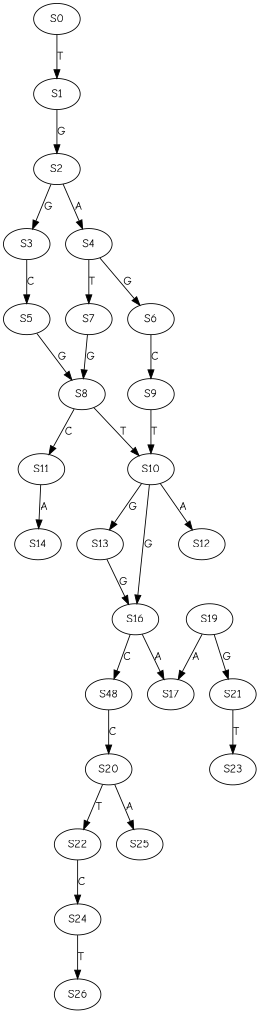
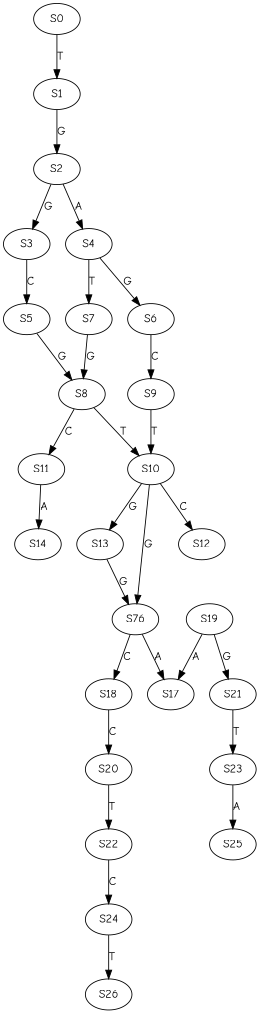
edge "S10" -> "S12": label "A" -> "C"
node "S16": label "S16" -> "S76"
node "S48": label "S48" -> "S18"
edge "S20" -> "S25": now "S23" -> "S25"
